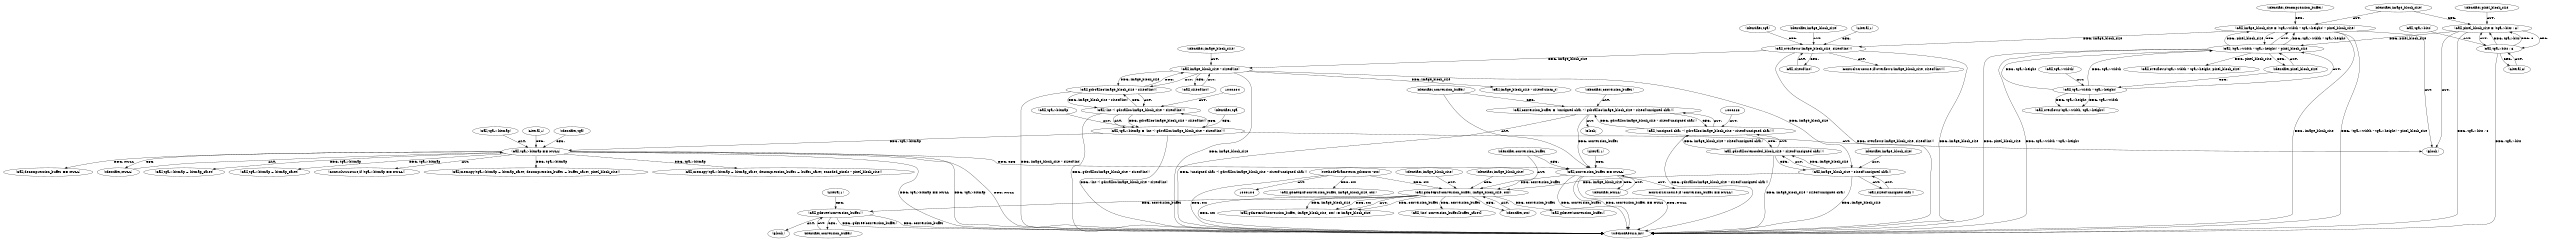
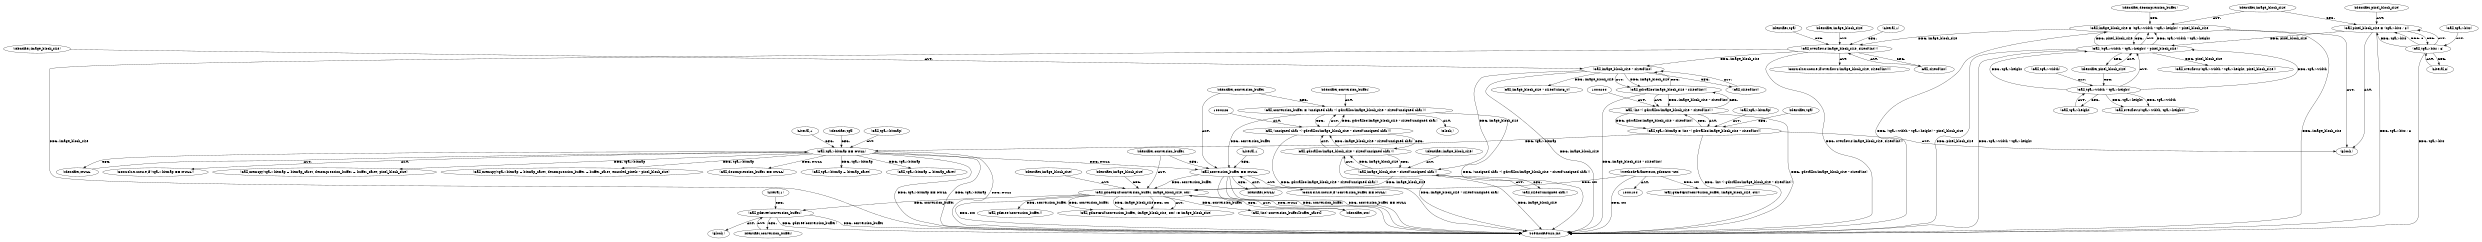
node "(Call,tga->height)": added
node "(Call,gdMalloc(encoded_block_size * sizeof(unsigned char)))": label "(Call,gdMalloc(encoded_block_size * sizeof(unsigned char)))" -> "(Call,gdMalloc(image_block_size * sizeof(unsigned char)))"
edge "(Call,tga->bitmap == NULL)" -> "(Call,conversion_buffer == NULL)": label "DDG: CFG" -> "DDG: NULL"
edge "(Call,image_block_size * sizeof(unsigned char))" -> "(Call,sizeof(unsigned char))": label "AST: " -> "CFG: "
